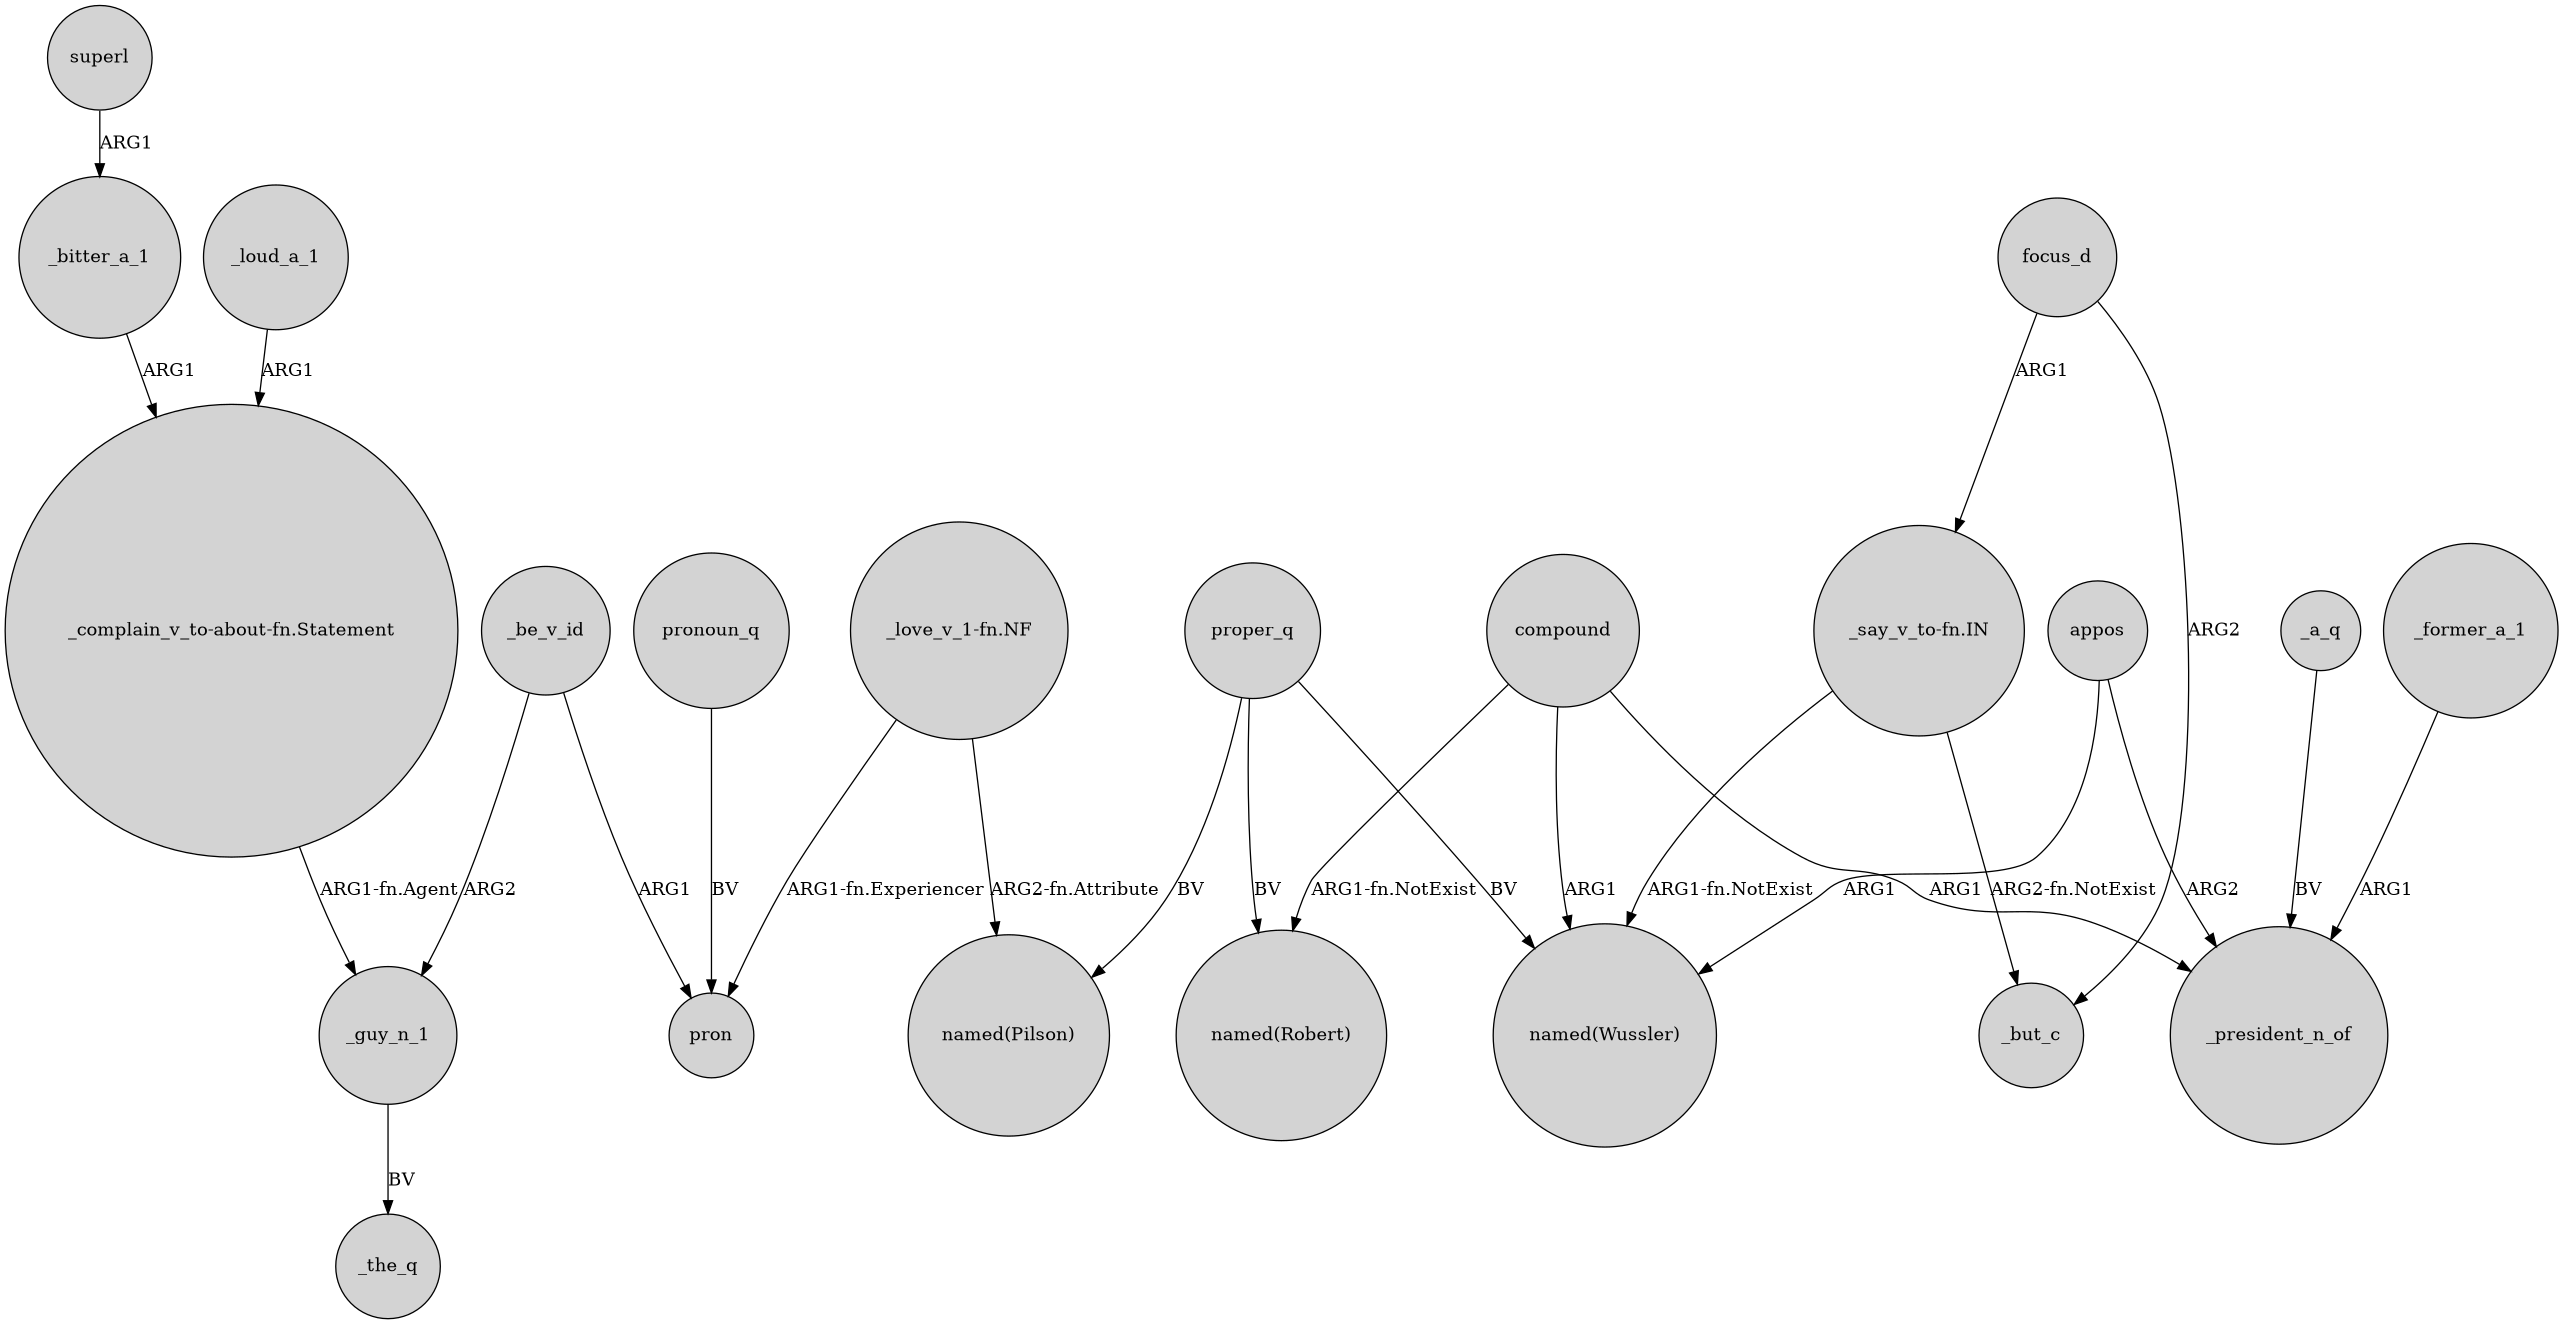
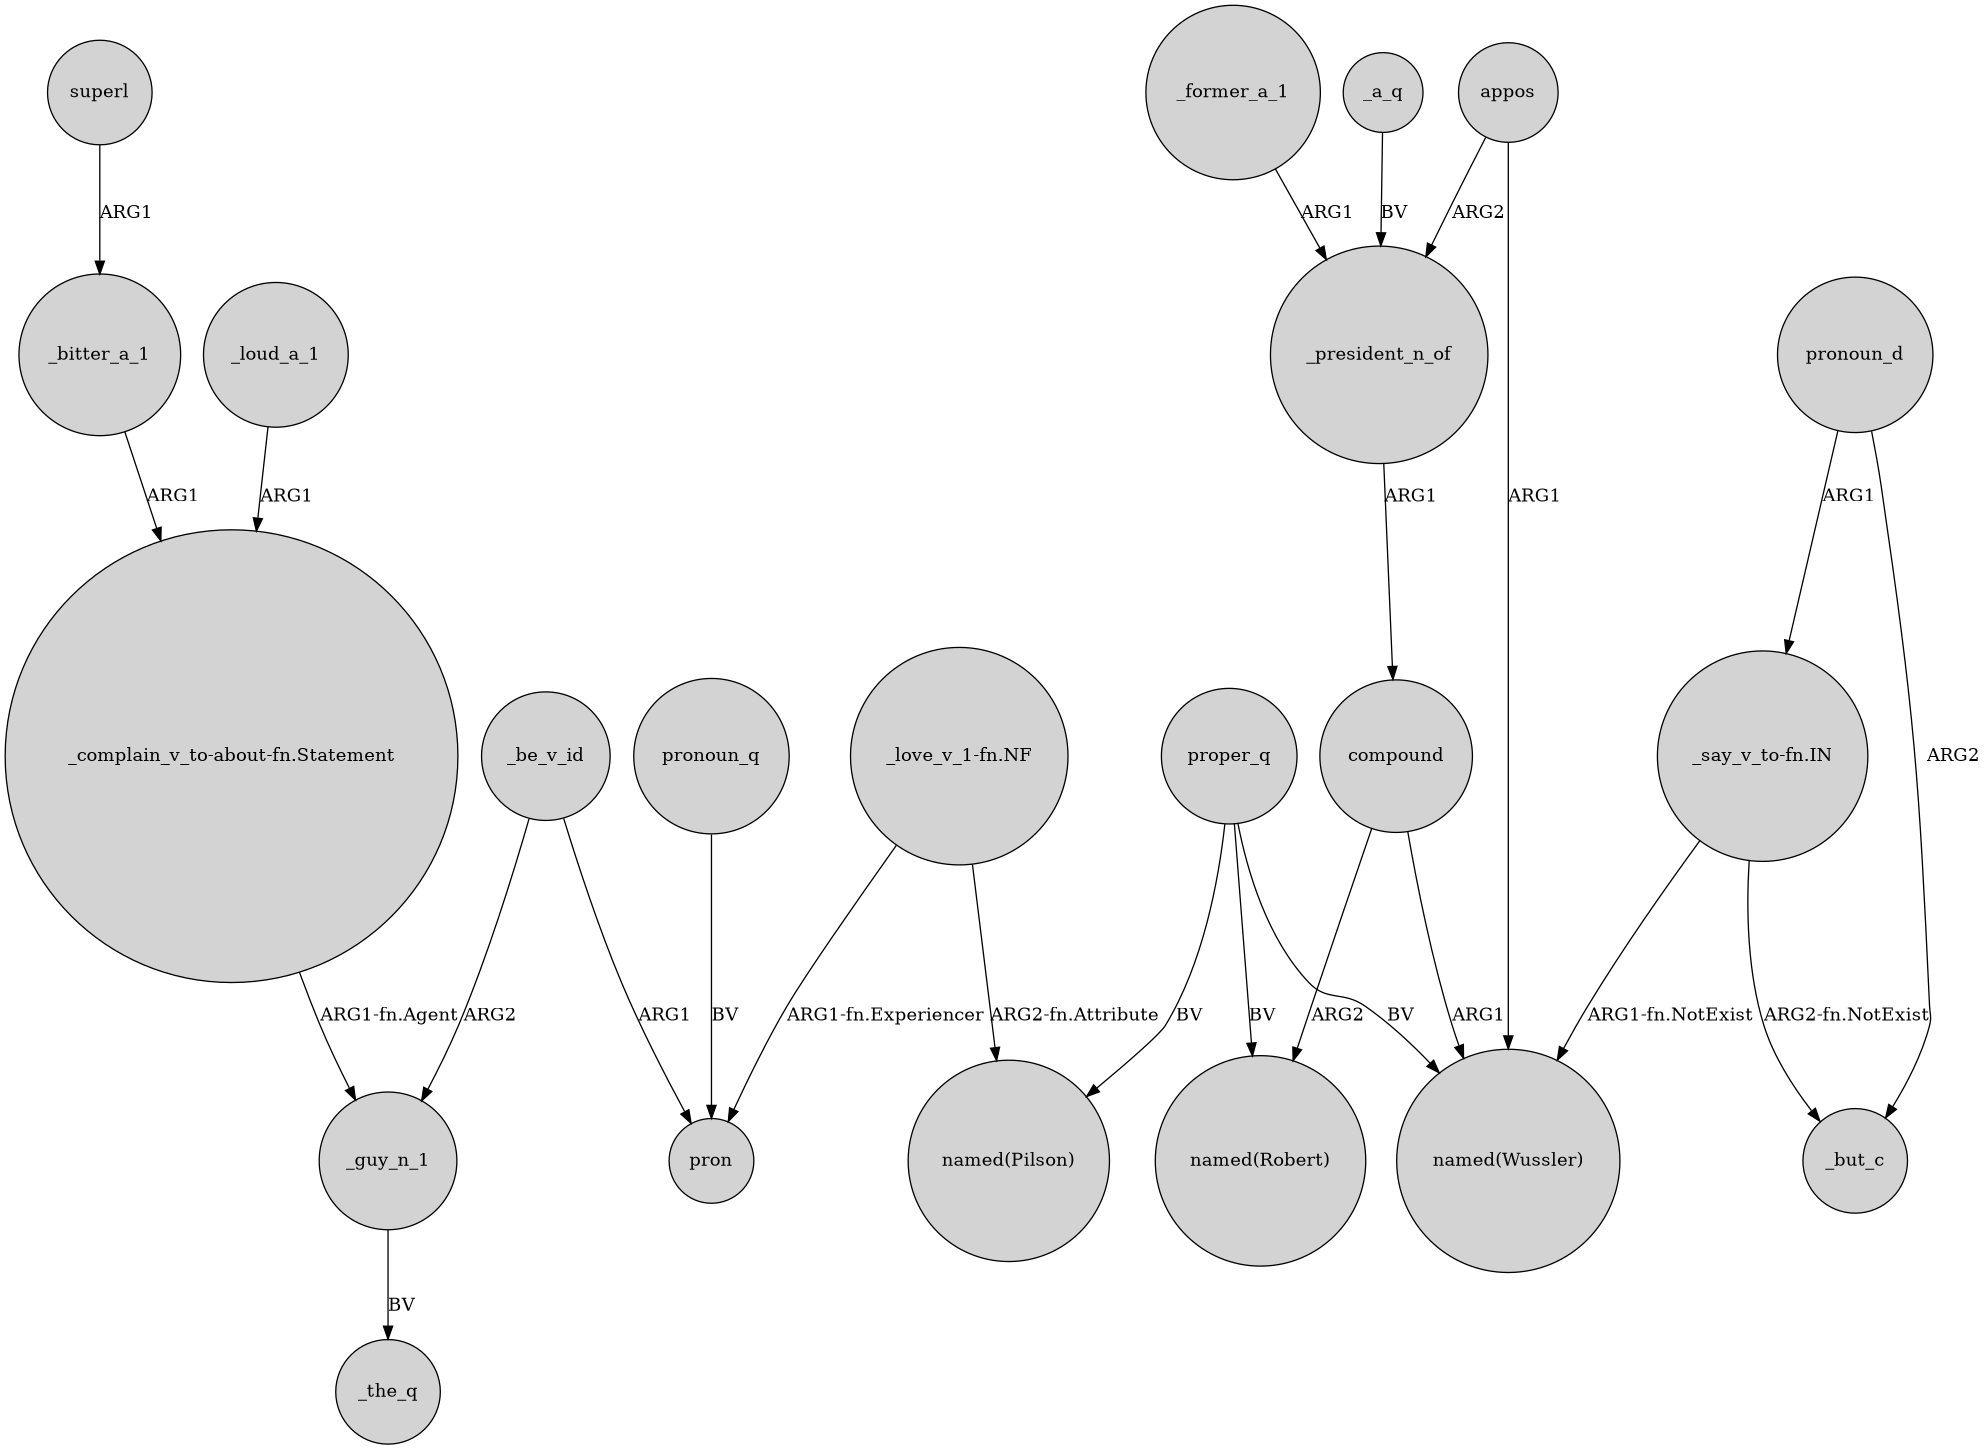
node "focus_d": label "focus_d" -> "pronoun_d"
edge "compound" -> "_president_n_of": reversed
edge "compound" -> "named(Robert)": label "ARG1-fn.NotExist" -> "ARG2"
